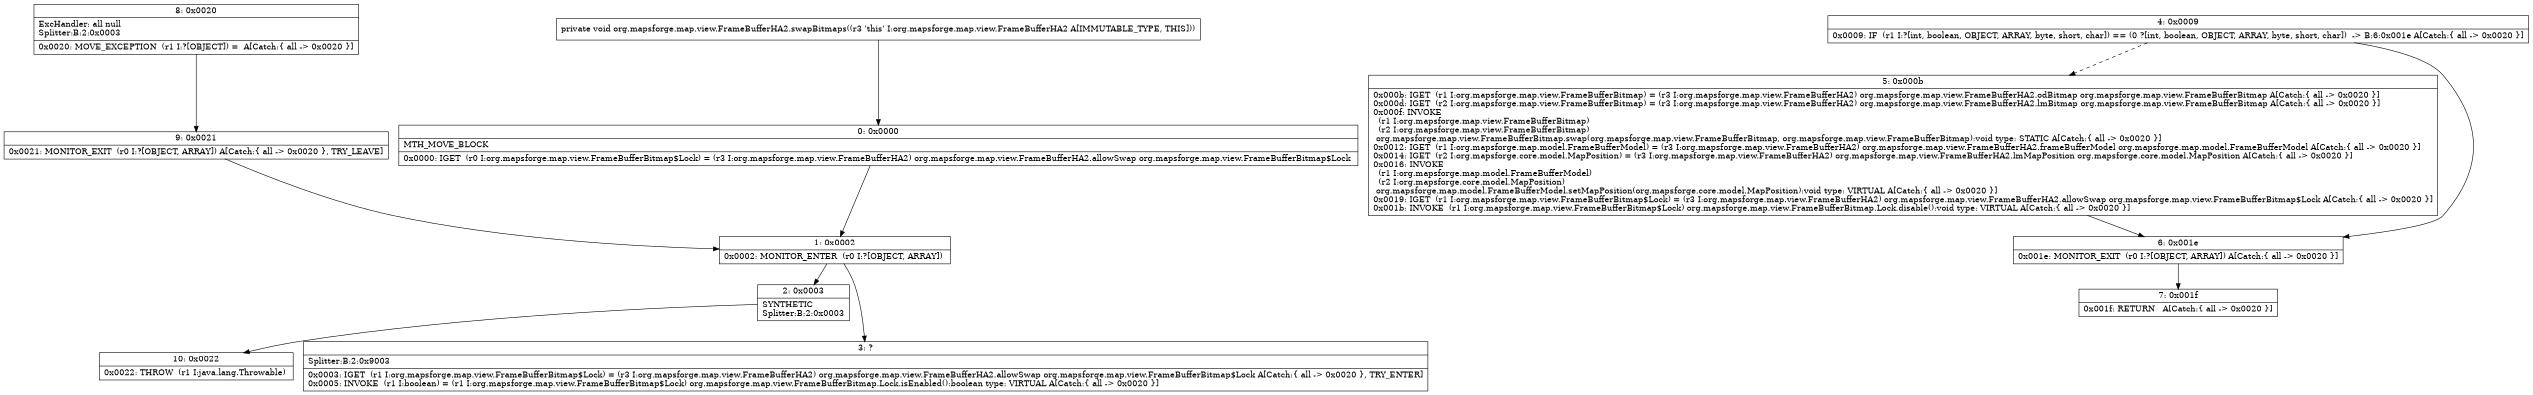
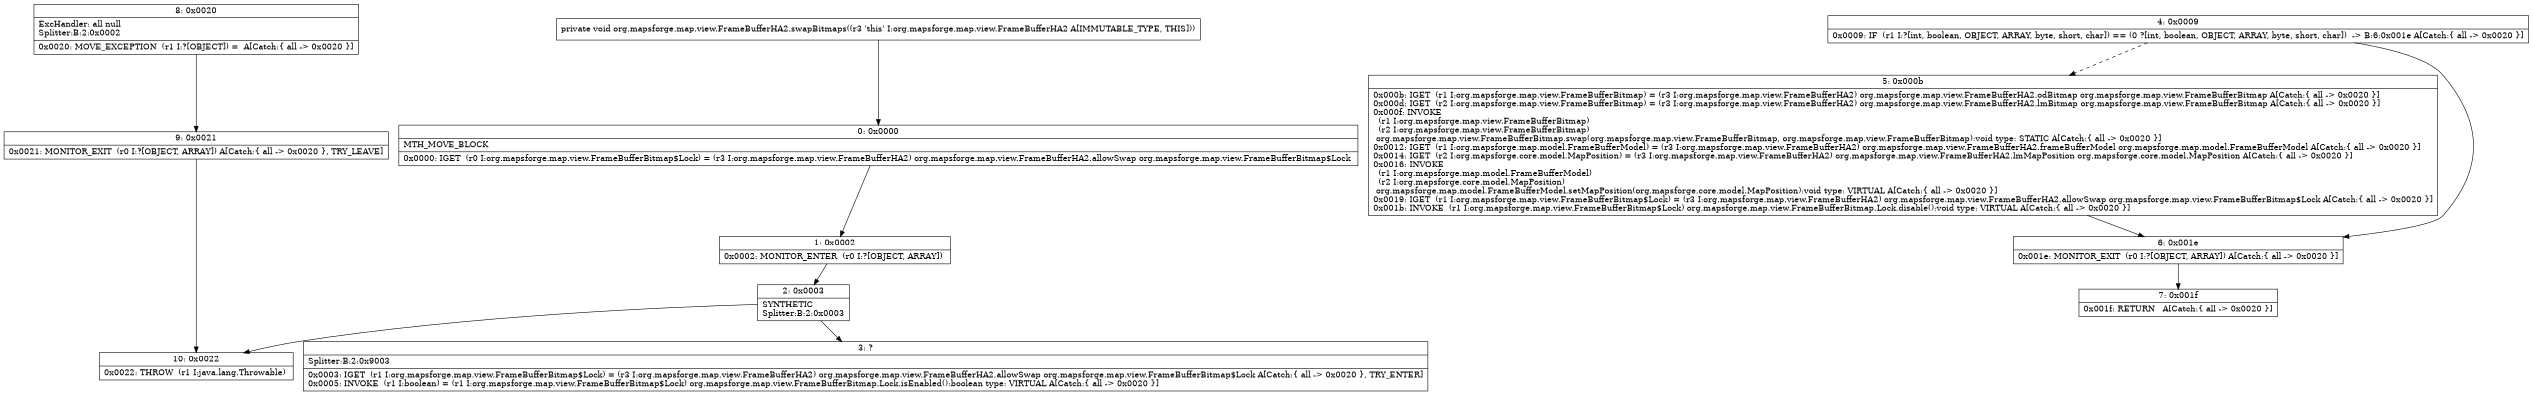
node "8: 0x0020": text "Splitter:B:2:0x0003" -> "Splitter:B:2:0x0002"
edge "9: 0x0021" -> "1: 0x0002": now "9: 0x0021" -> "10: 0x0022"
edge "1: 0x0002" -> "3: ?": now "2: 0x0003" -> "3: ?"
